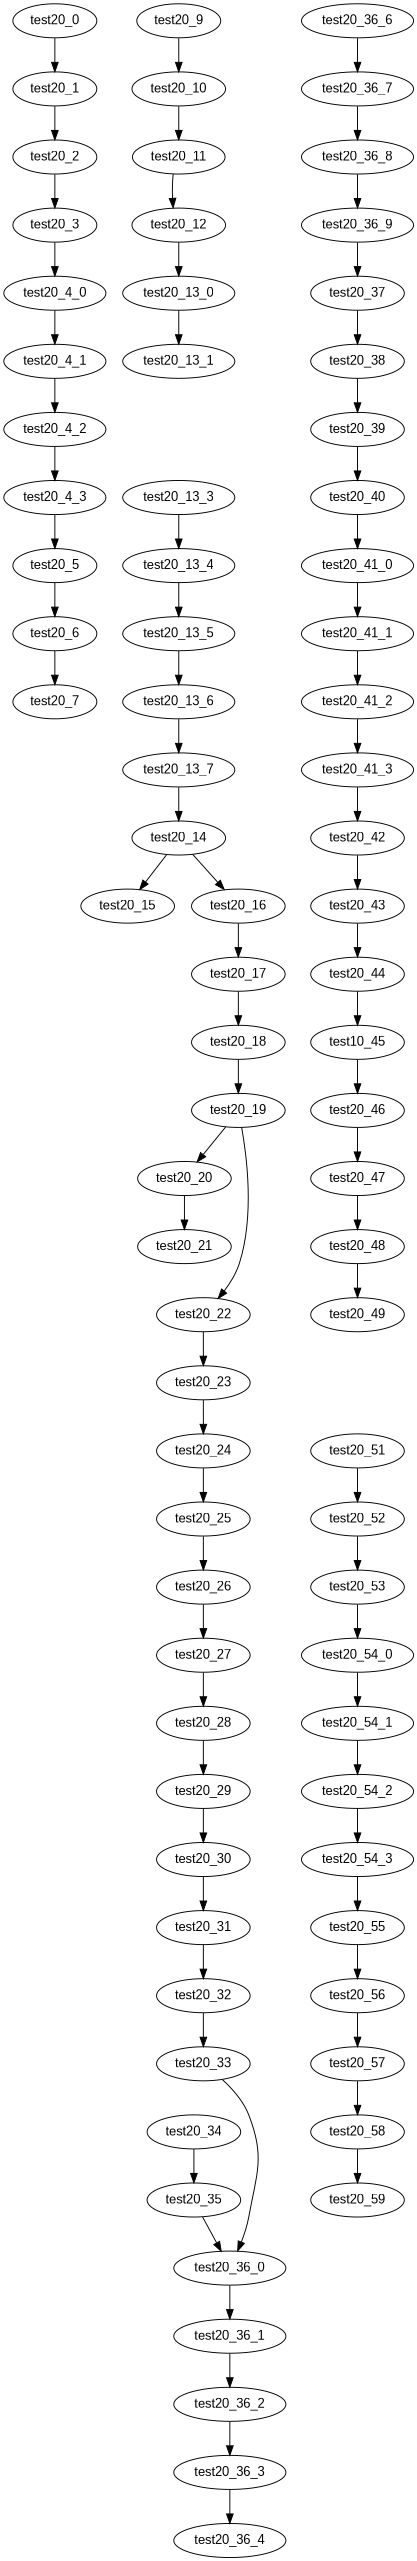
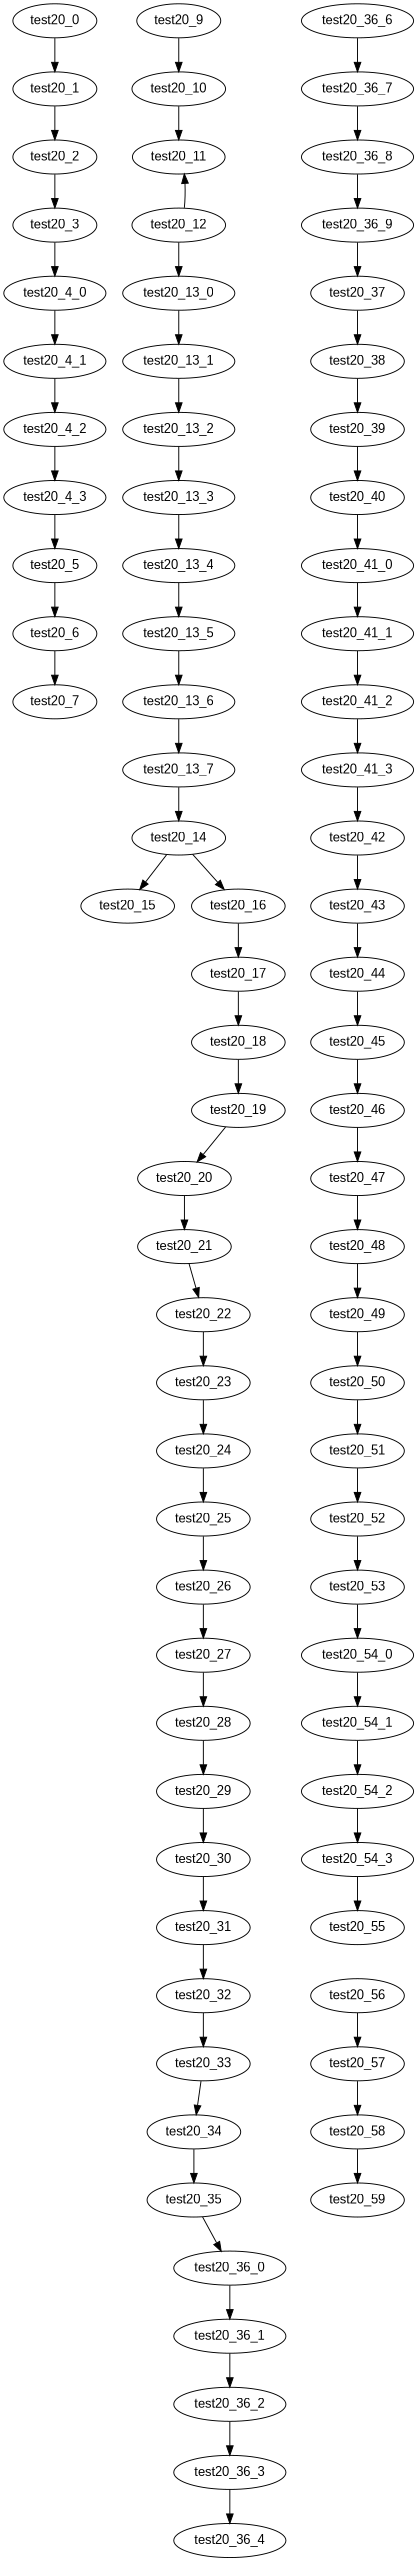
edge "test20_11" -> "test20_12": reversed
node "test20_13_2": added
node "test10_45": label "test10_45" -> "test20_45"
edge "test20_19" -> "test20_22": now "test20_21" -> "test20_22"
node "test20_50": added
edge "test20_55" -> "test20_56": removed
edge "test20_33" -> "test20_36_0": now "test20_33" -> "test20_34"
